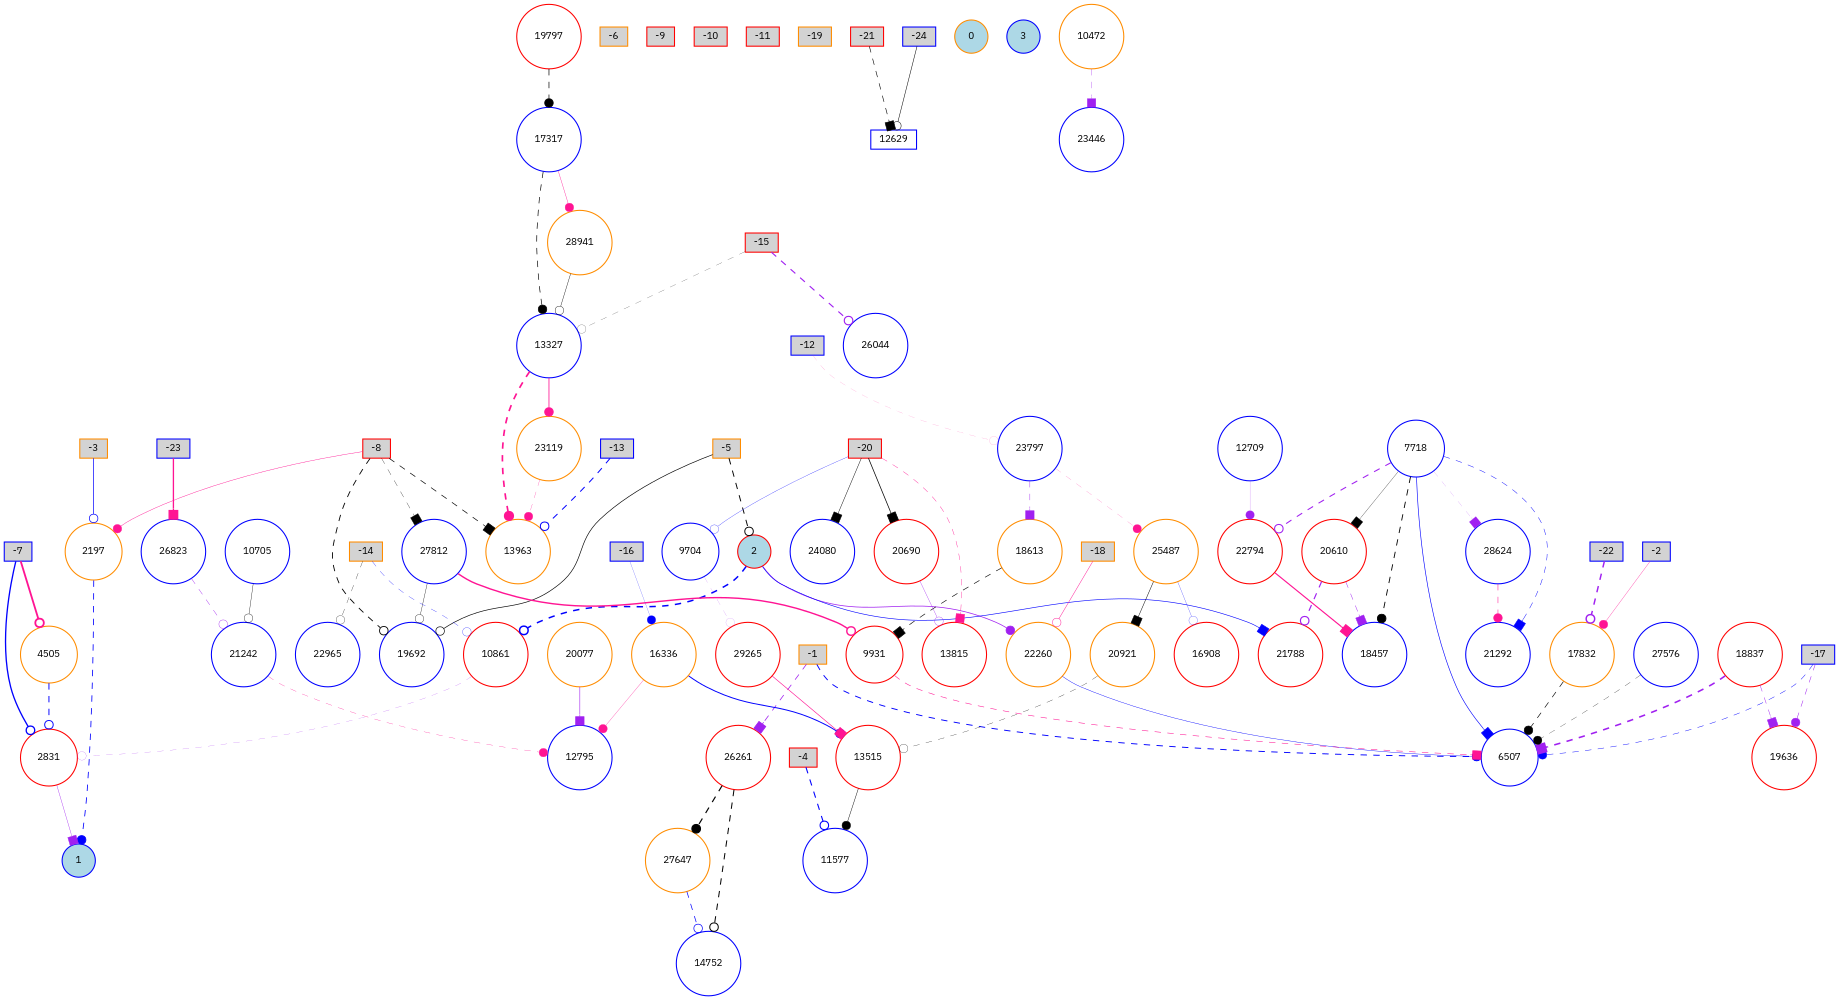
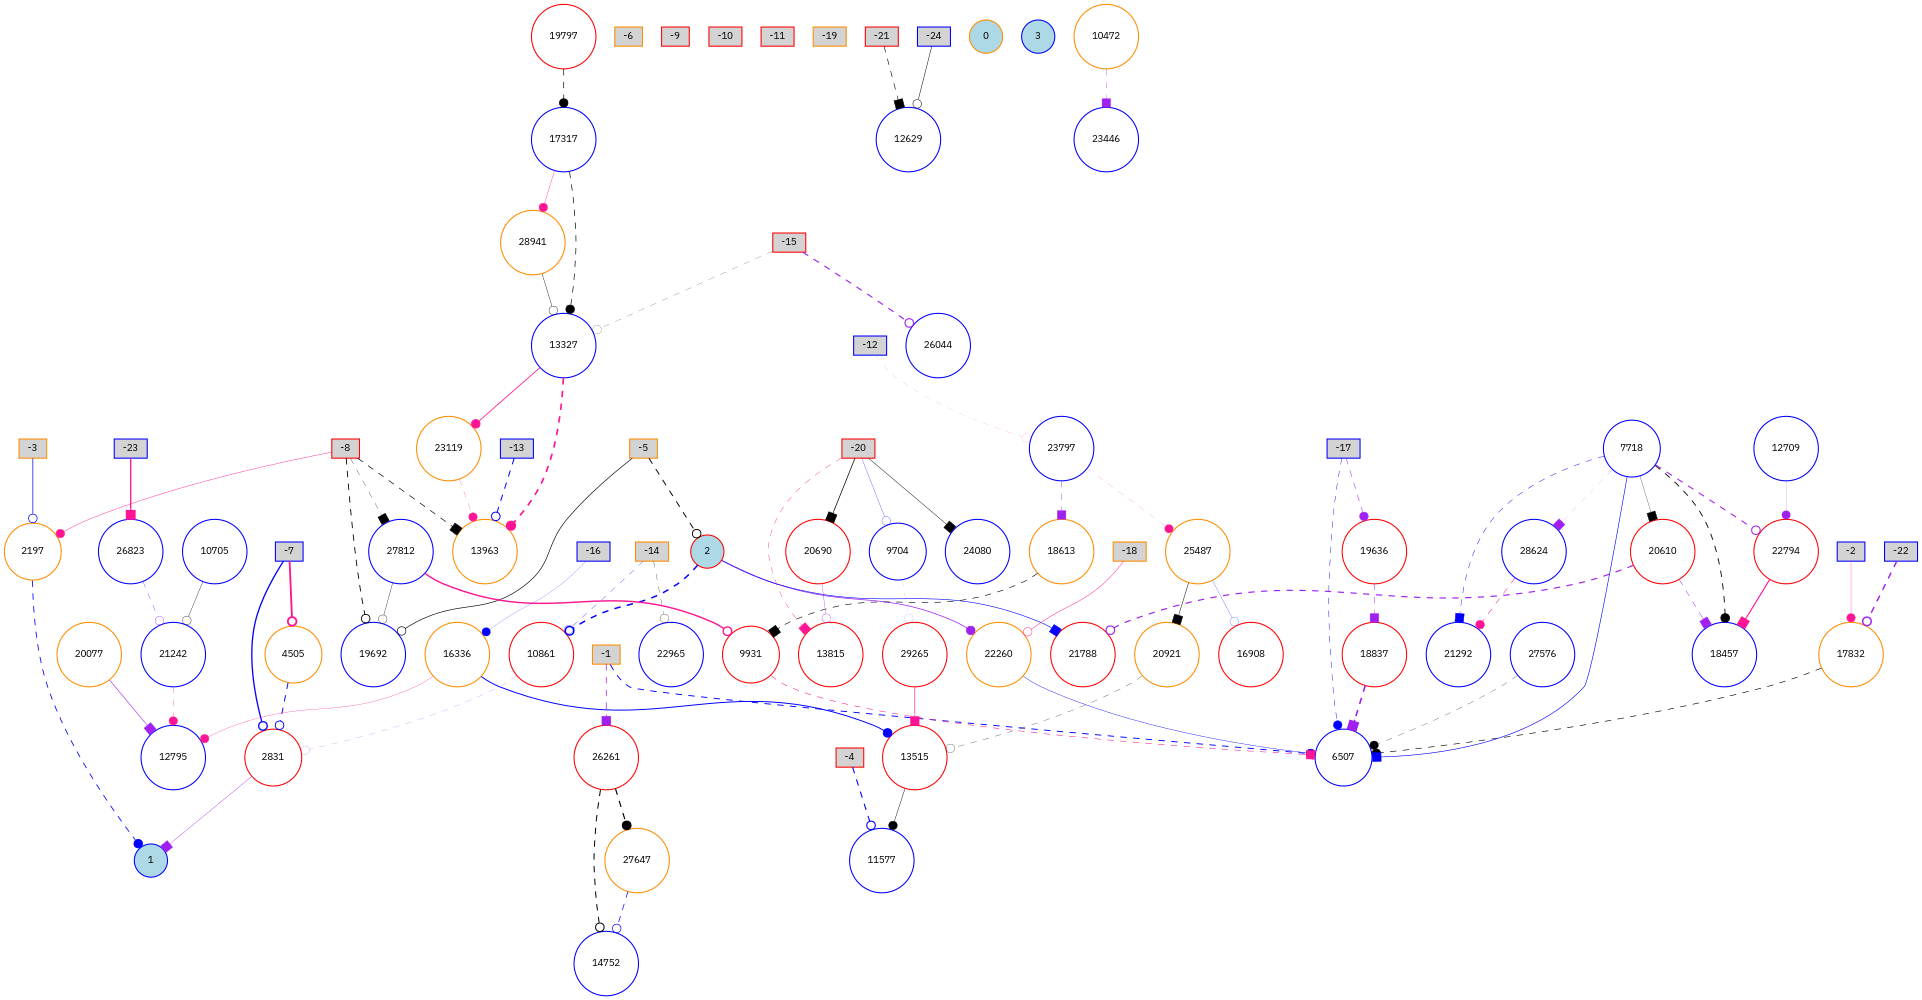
node "12629": shape box -> circle
edge "18837" -> "19636": reversed
